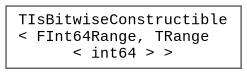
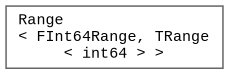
node "TIsBitwiseConstructible < FInt64Range, TRange < int64 > >": label "TIsBitwiseConstructible < FInt64Range, TRange < int64 > >" -> "Range < FInt64Range, TRange < int64 > >"
